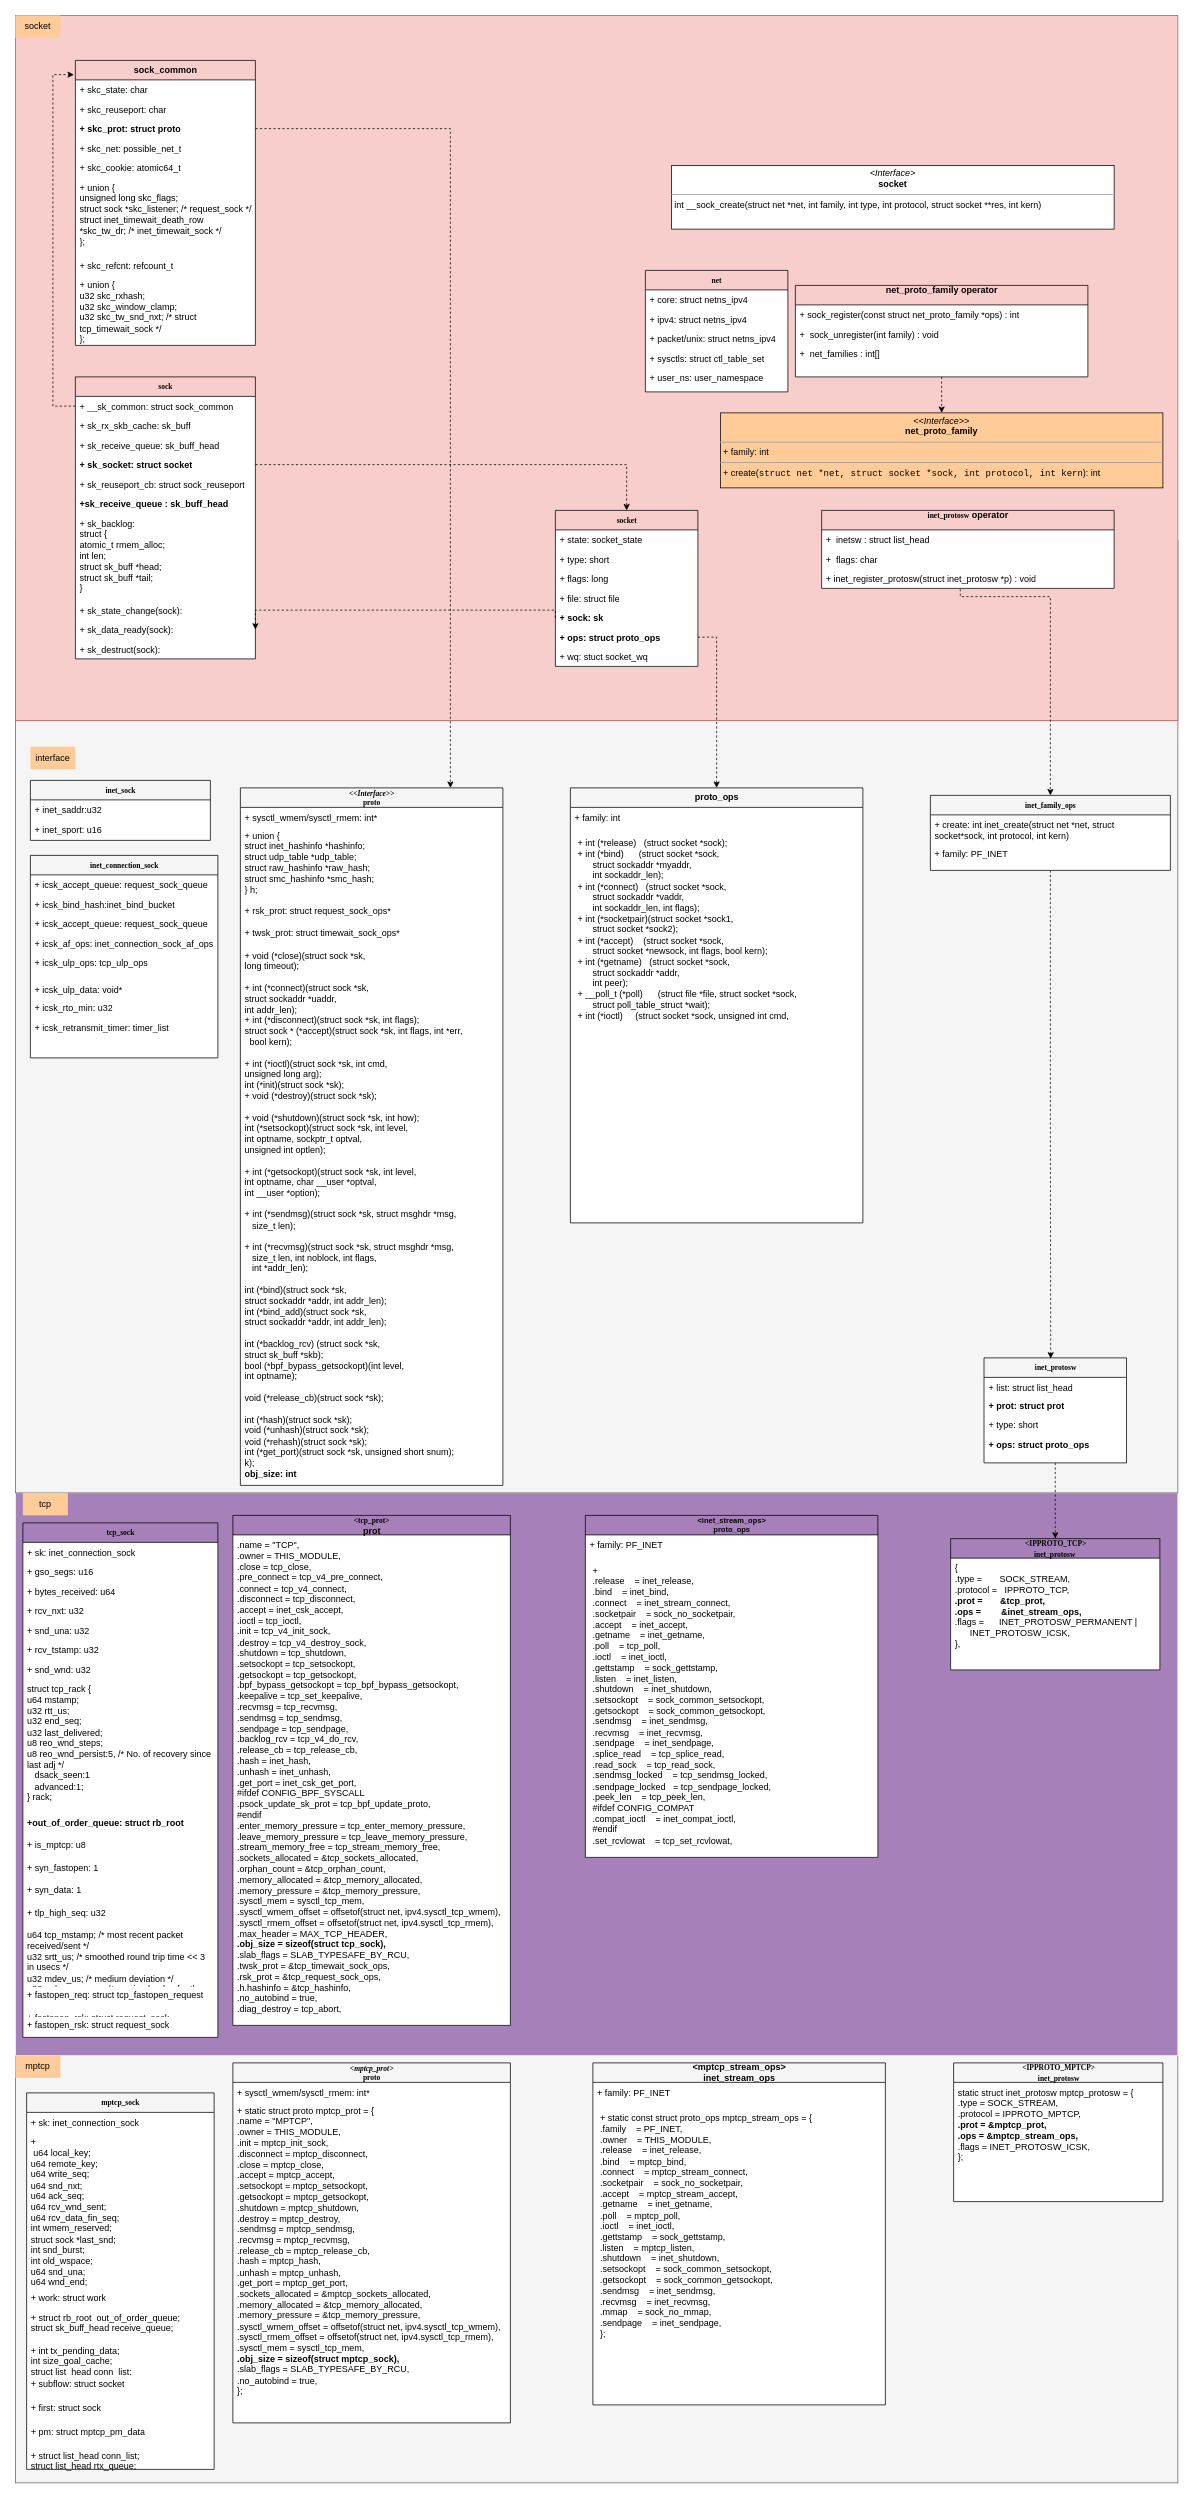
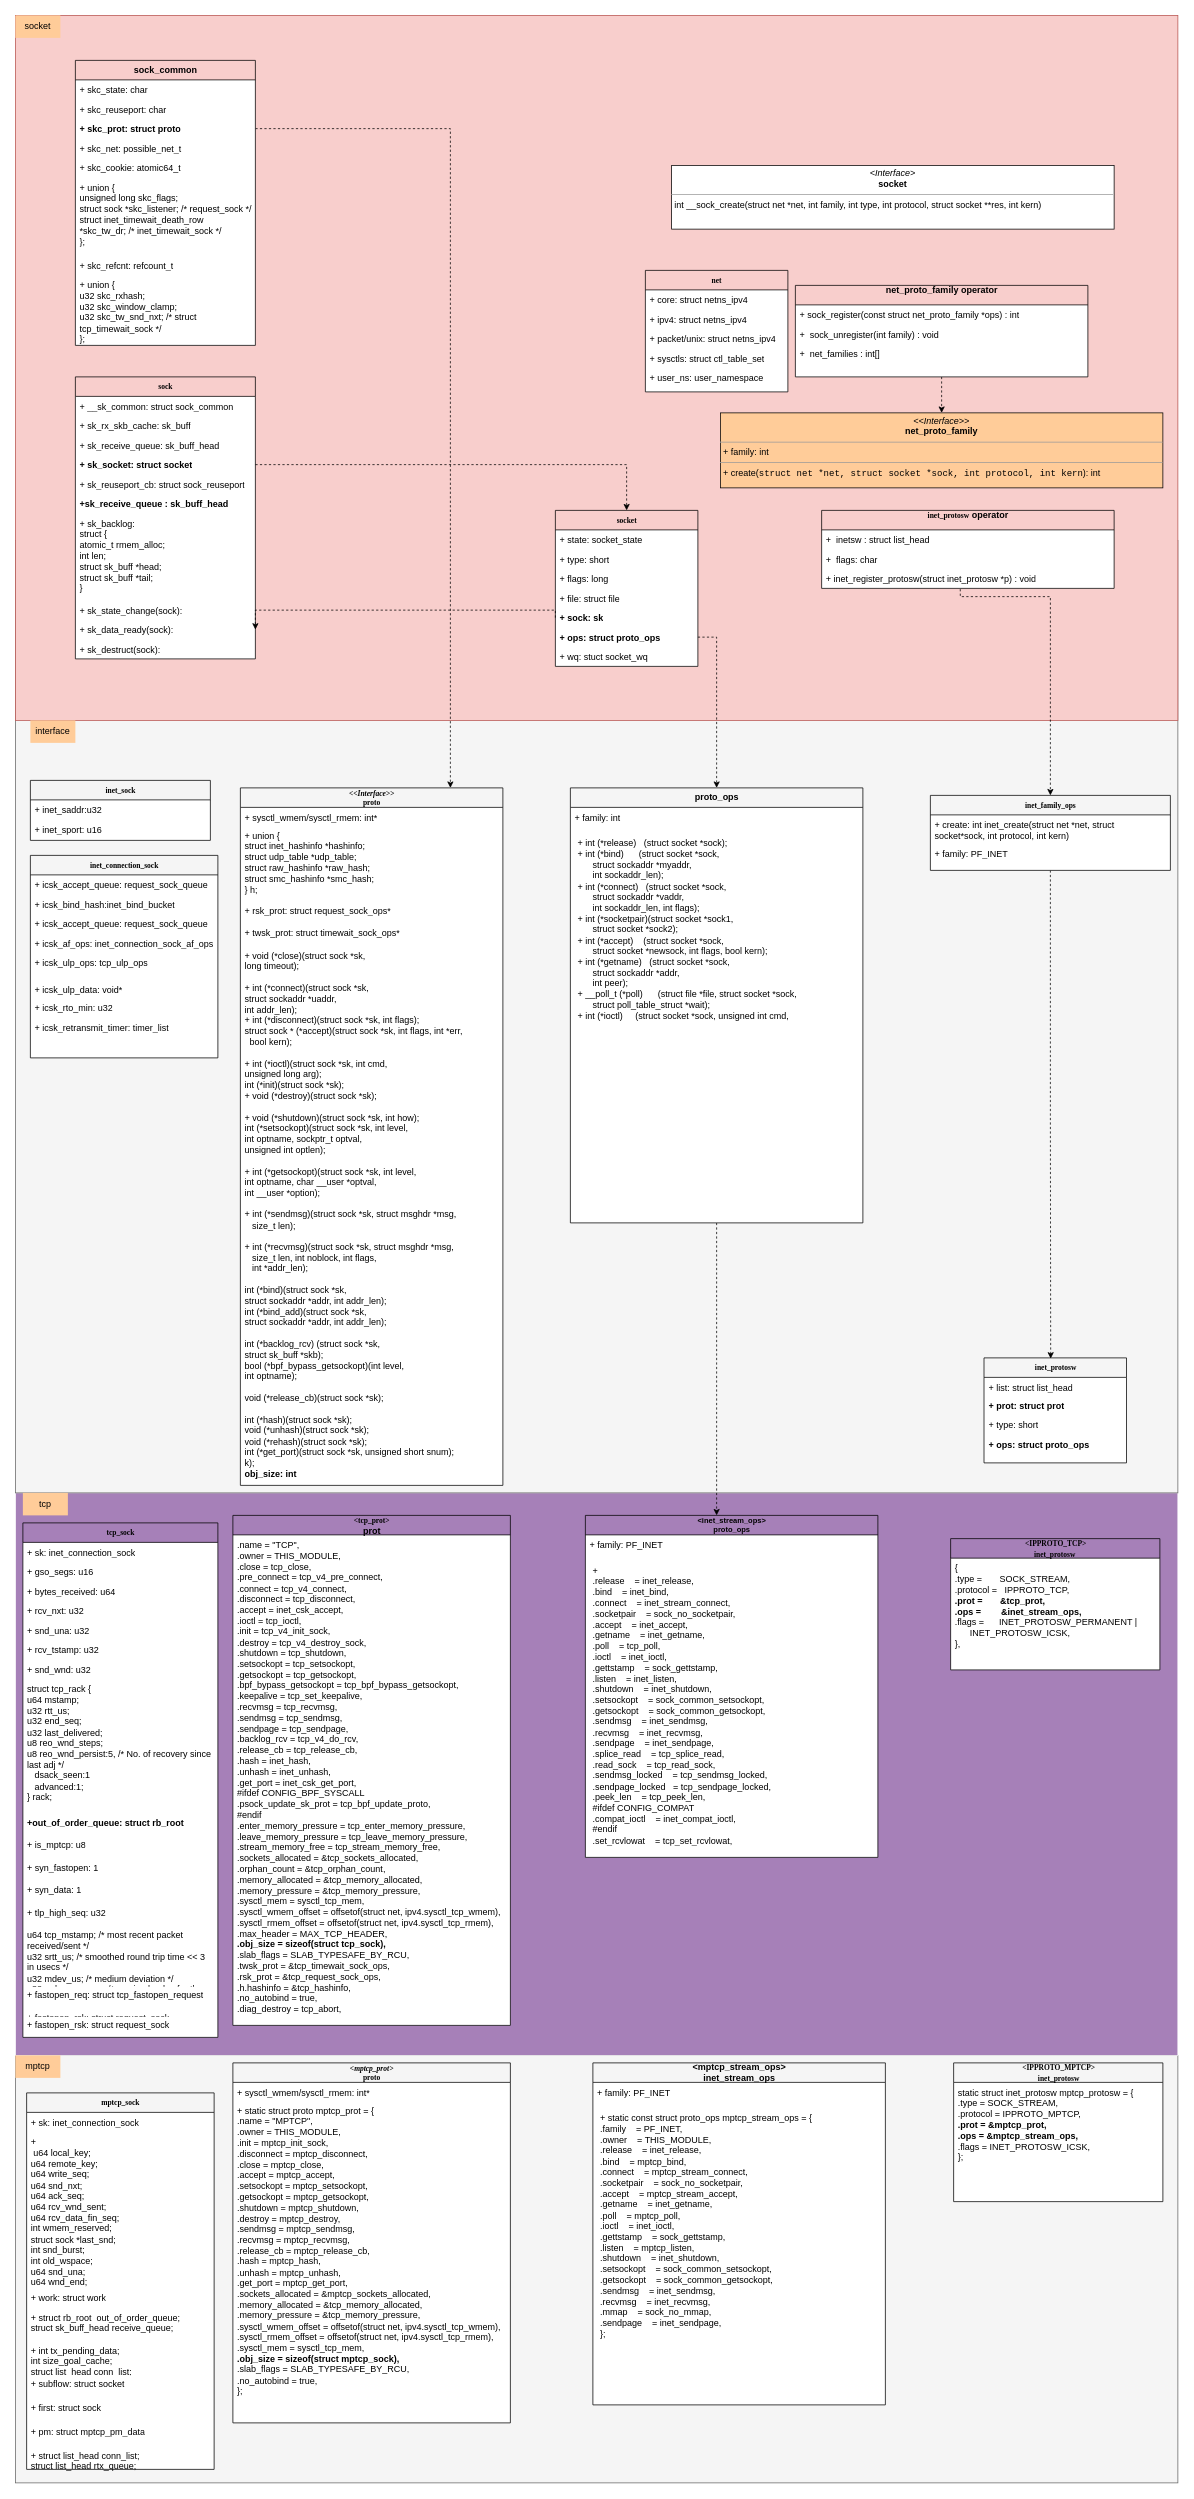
edge "+ __sk_common: struct sock_common" -> "sock_common": removed
node "interface": moved (53, 758) -> (53, 732)
edge "proto_ops" -> "<inet_stream_ops> proto_ops": added
edge "inet_protosw" -> "<IPPROTO_TCP> inet_protosw": removed
